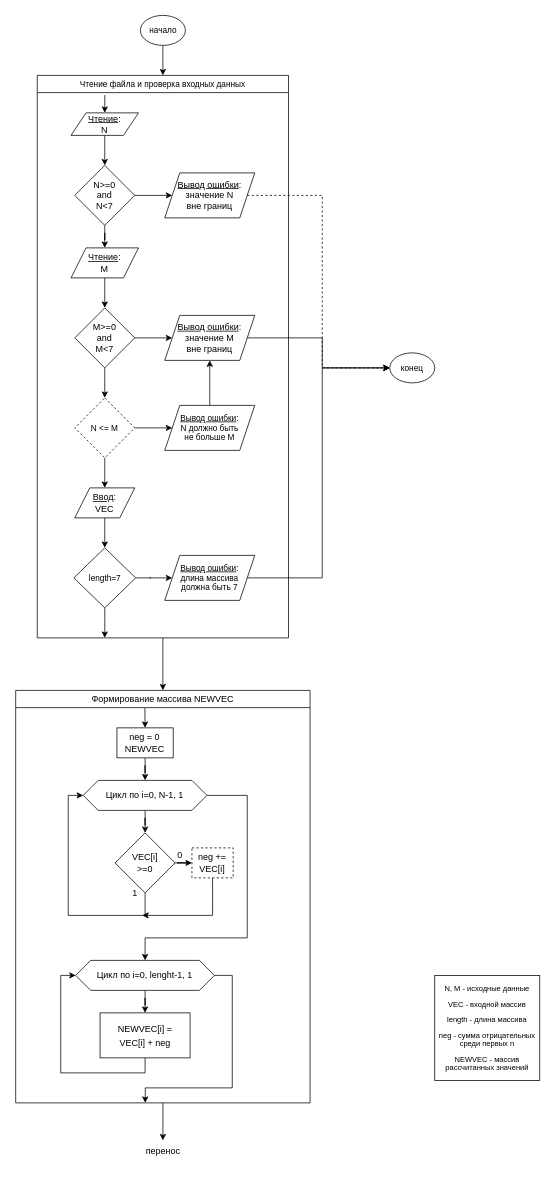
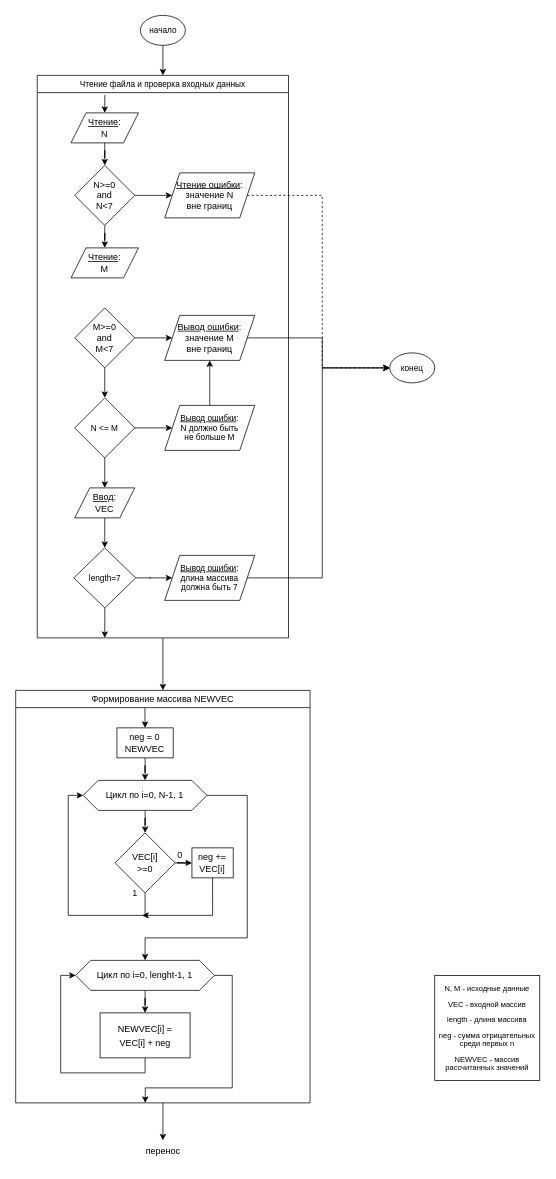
node "Чтение: N": size 68x23 -> 68x30
node "Вывод ошибки: значение N вне границ": label "Вывод ошибки: значение N вне границ" -> "Чтение ошибки: значение N вне границ"
edge "Чтение: M" -> "M>=0 and M<7": removed
node "N <= M": style dashed -> solid
node "neg += VEC[i]": style dashed -> solid
